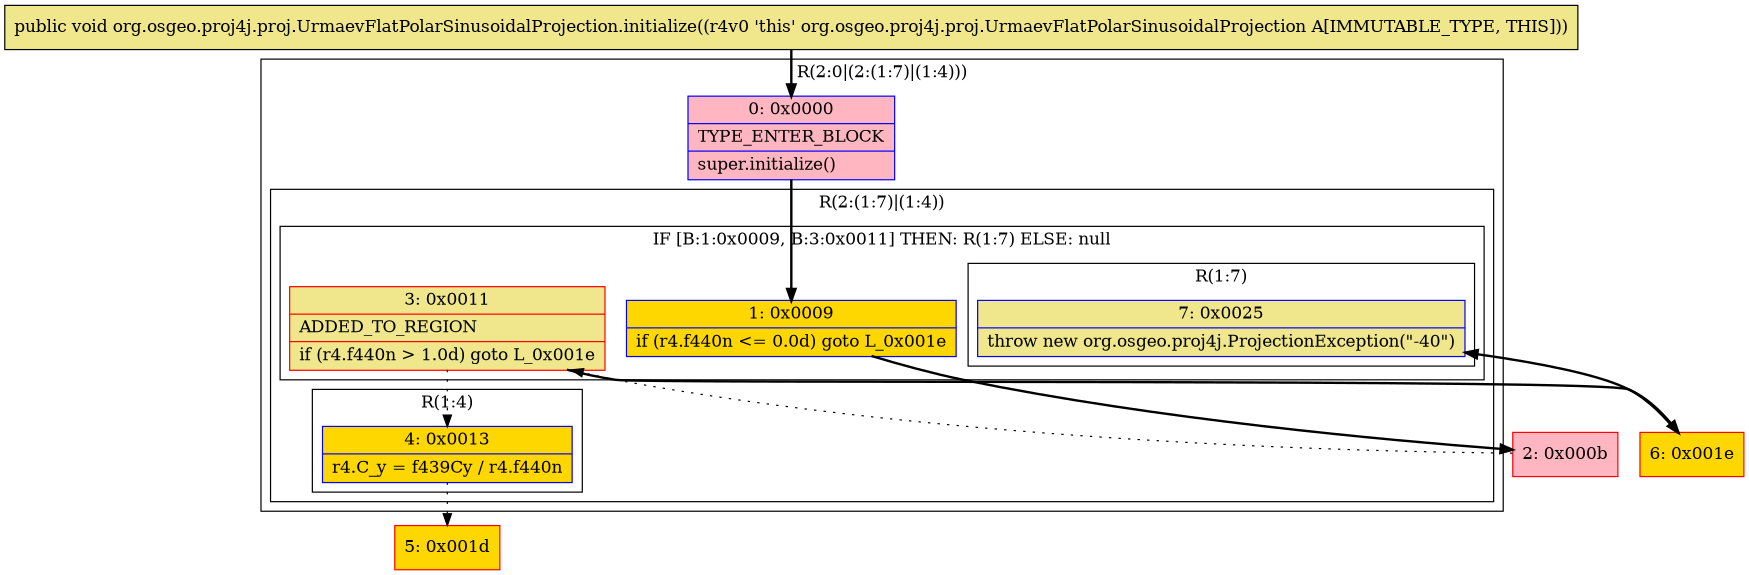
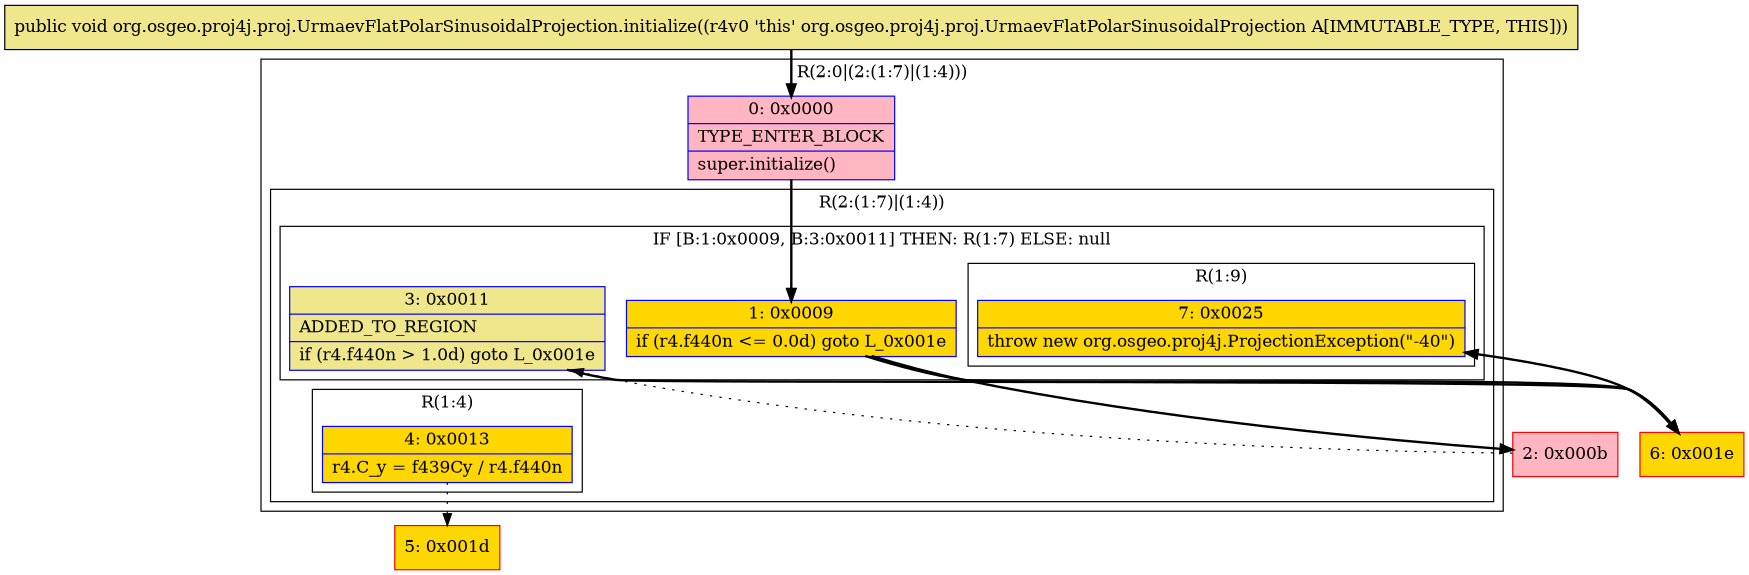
cluster "R(1:7)": label "R(1:7)" -> "R(1:9)"
node "3: 0x0011": color red -> blue
node "7: 0x0025": fillcolor khaki -> gold
edge "1: 0x0009" -> "6: 0x001e": added
edge "3: 0x0011" -> "4: 0x0013": removed
